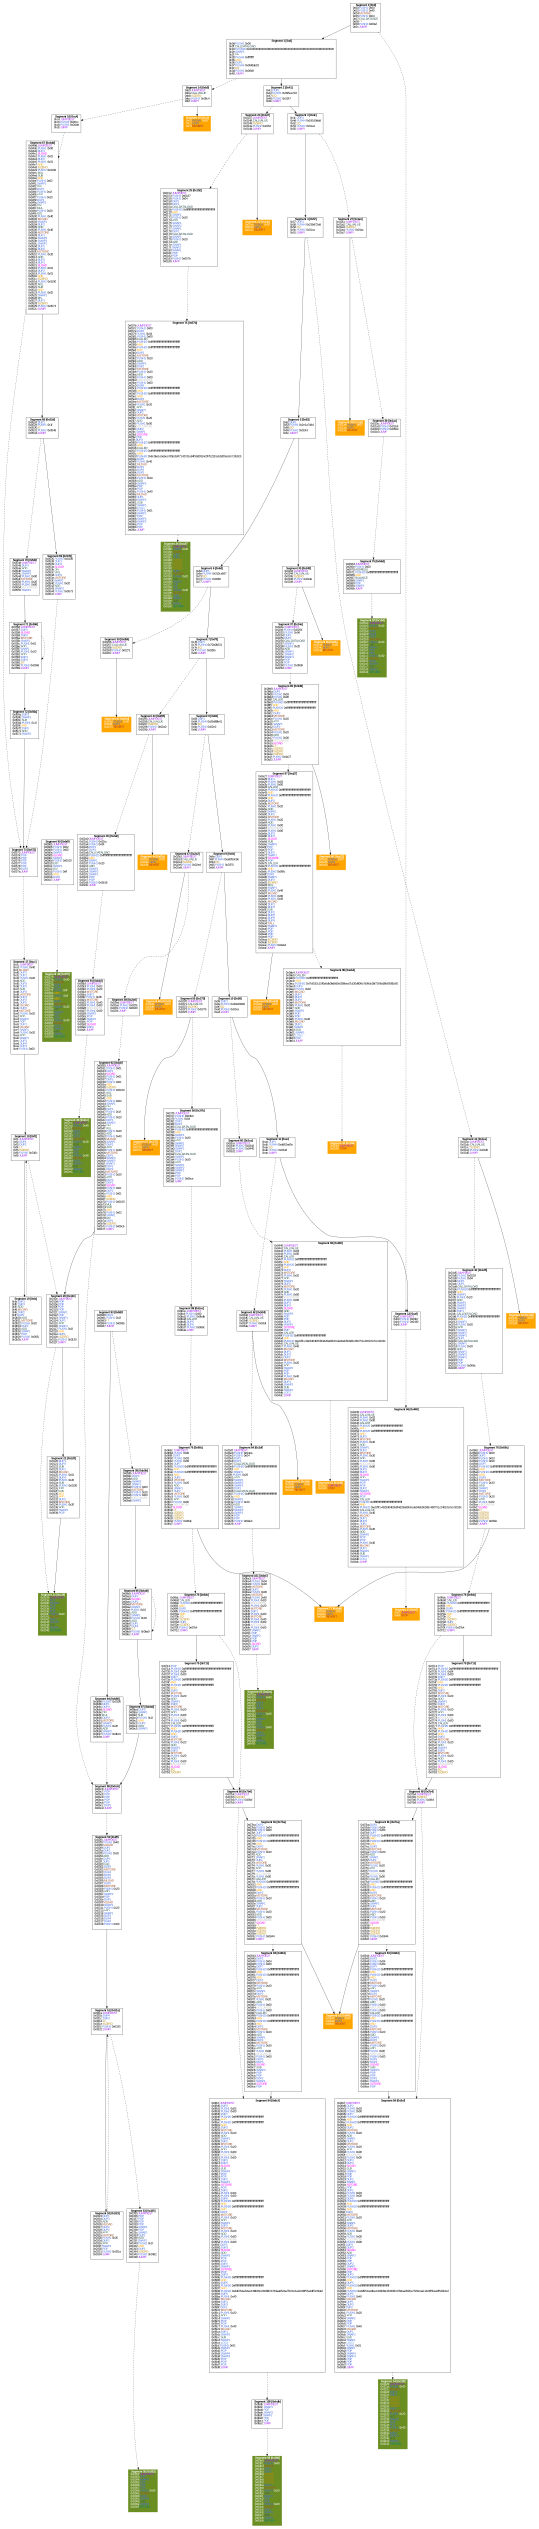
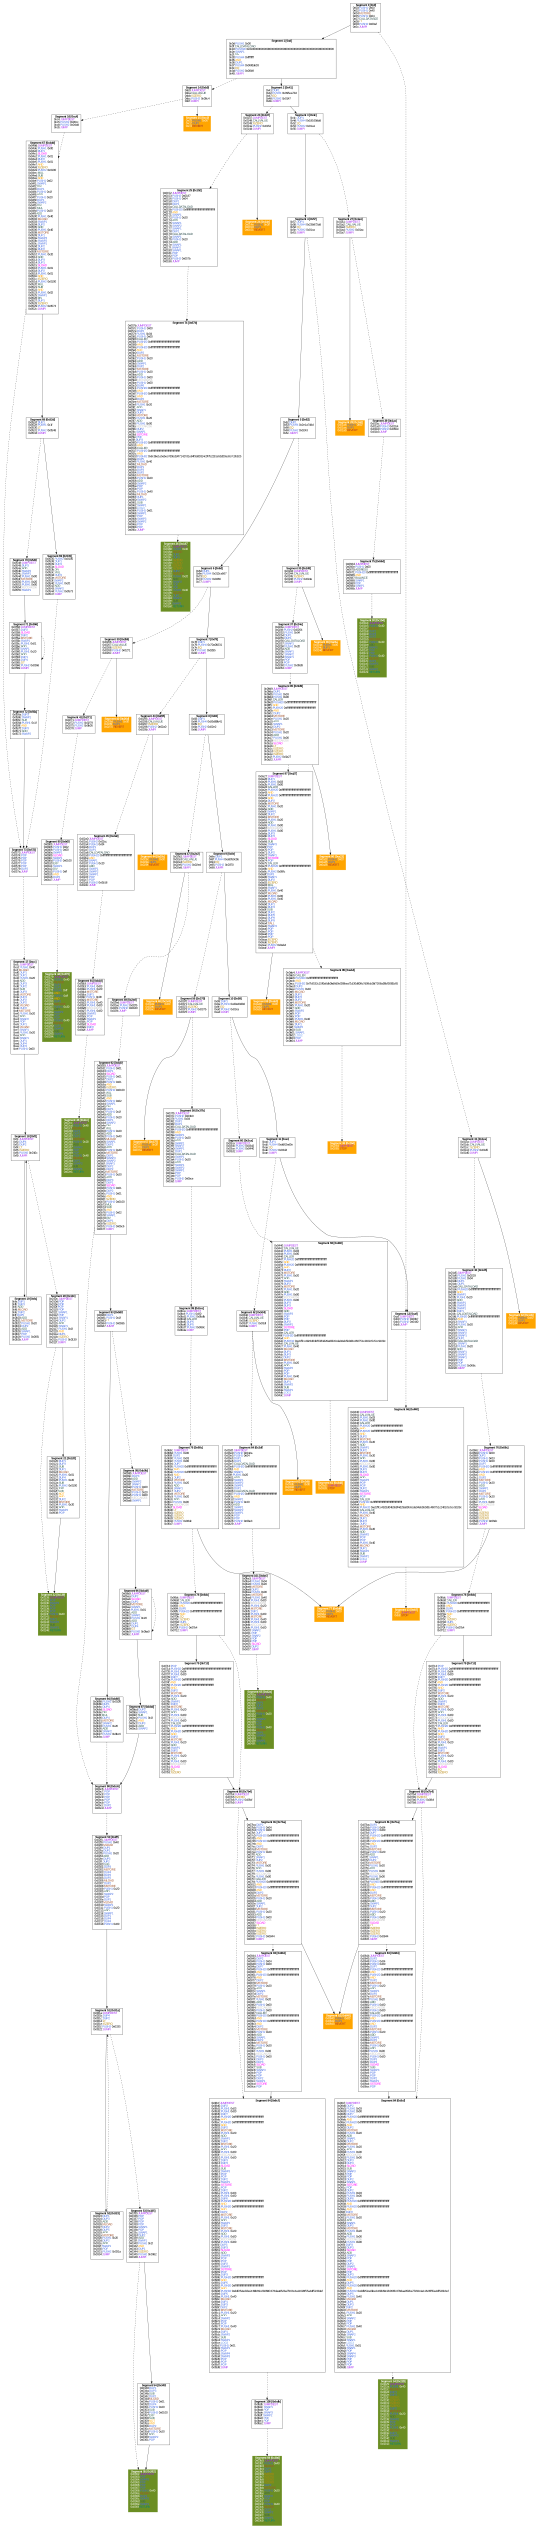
edge "Segment 5 [0x62]" -> "Segment 35 [0x243]": style solid -> dashed
node "Segment 41 [0x271]": added
edge "Segment 19 [0xfa]" -> "Segment 18 [0xf1]": style dashed -> solid
edge "Segment 92 [0xb30]" -> "Segment 20 [0x10c]": now "Segment 92 [0xb30]" -> "Segment 93 [0xb80]"
node "Segment 54 [0x349]": added
